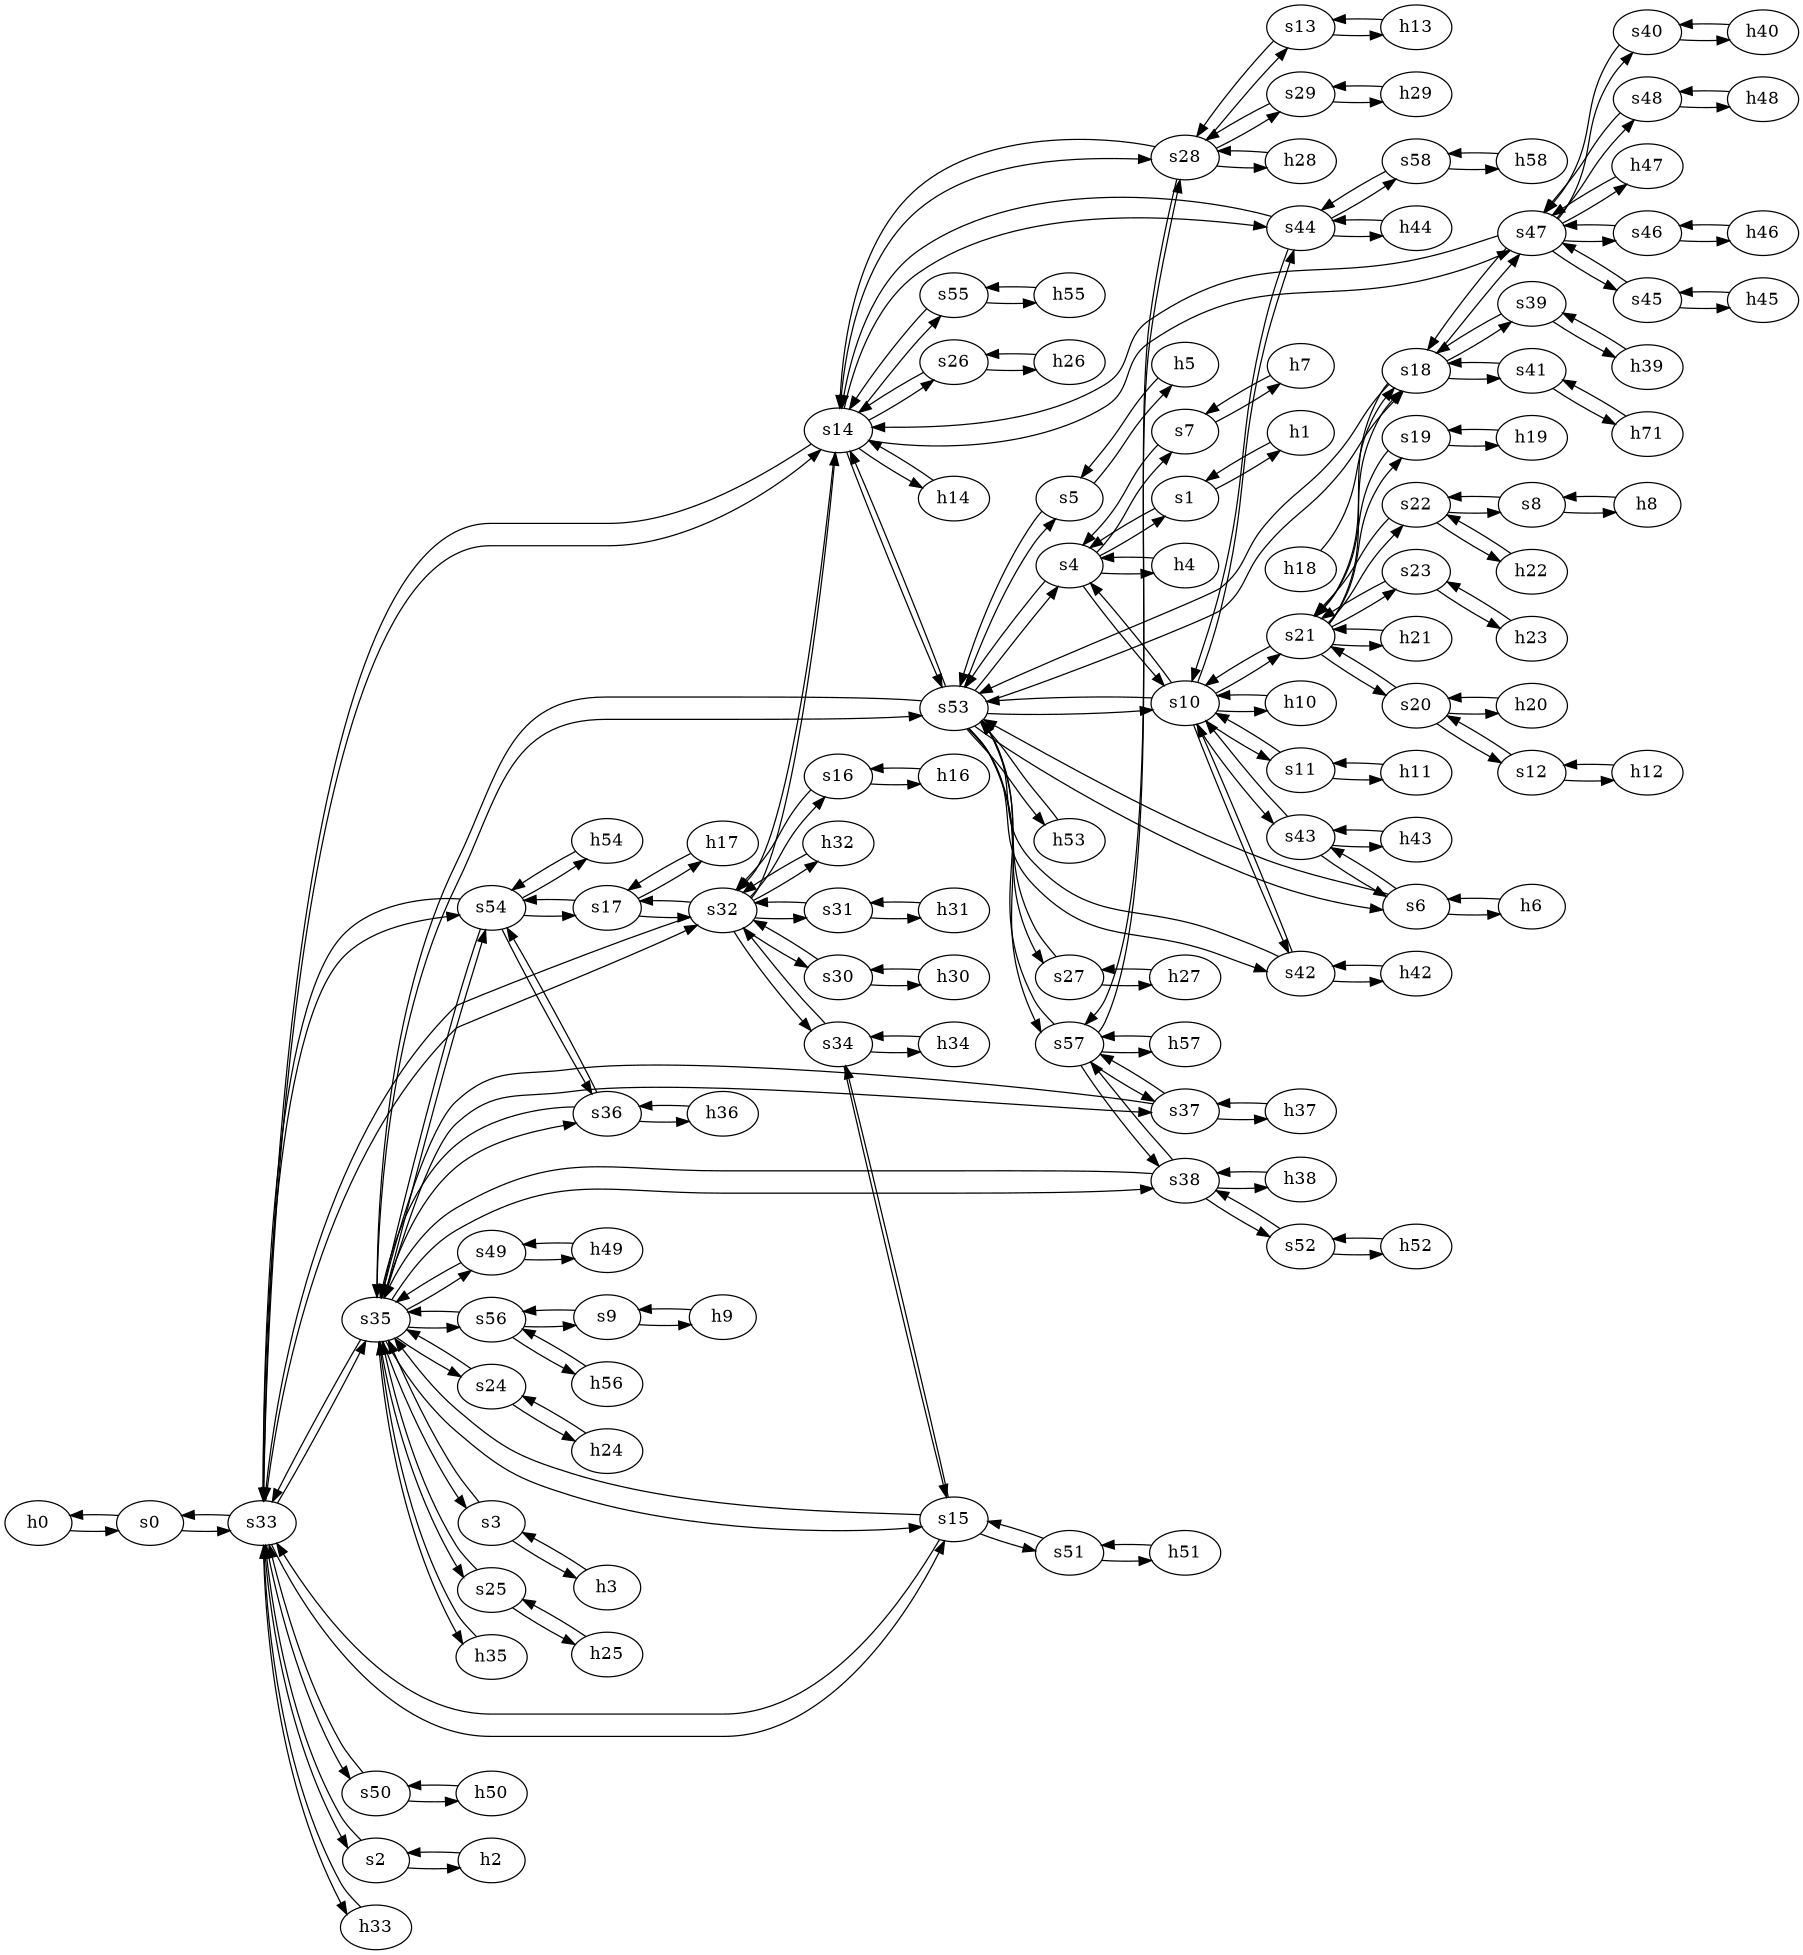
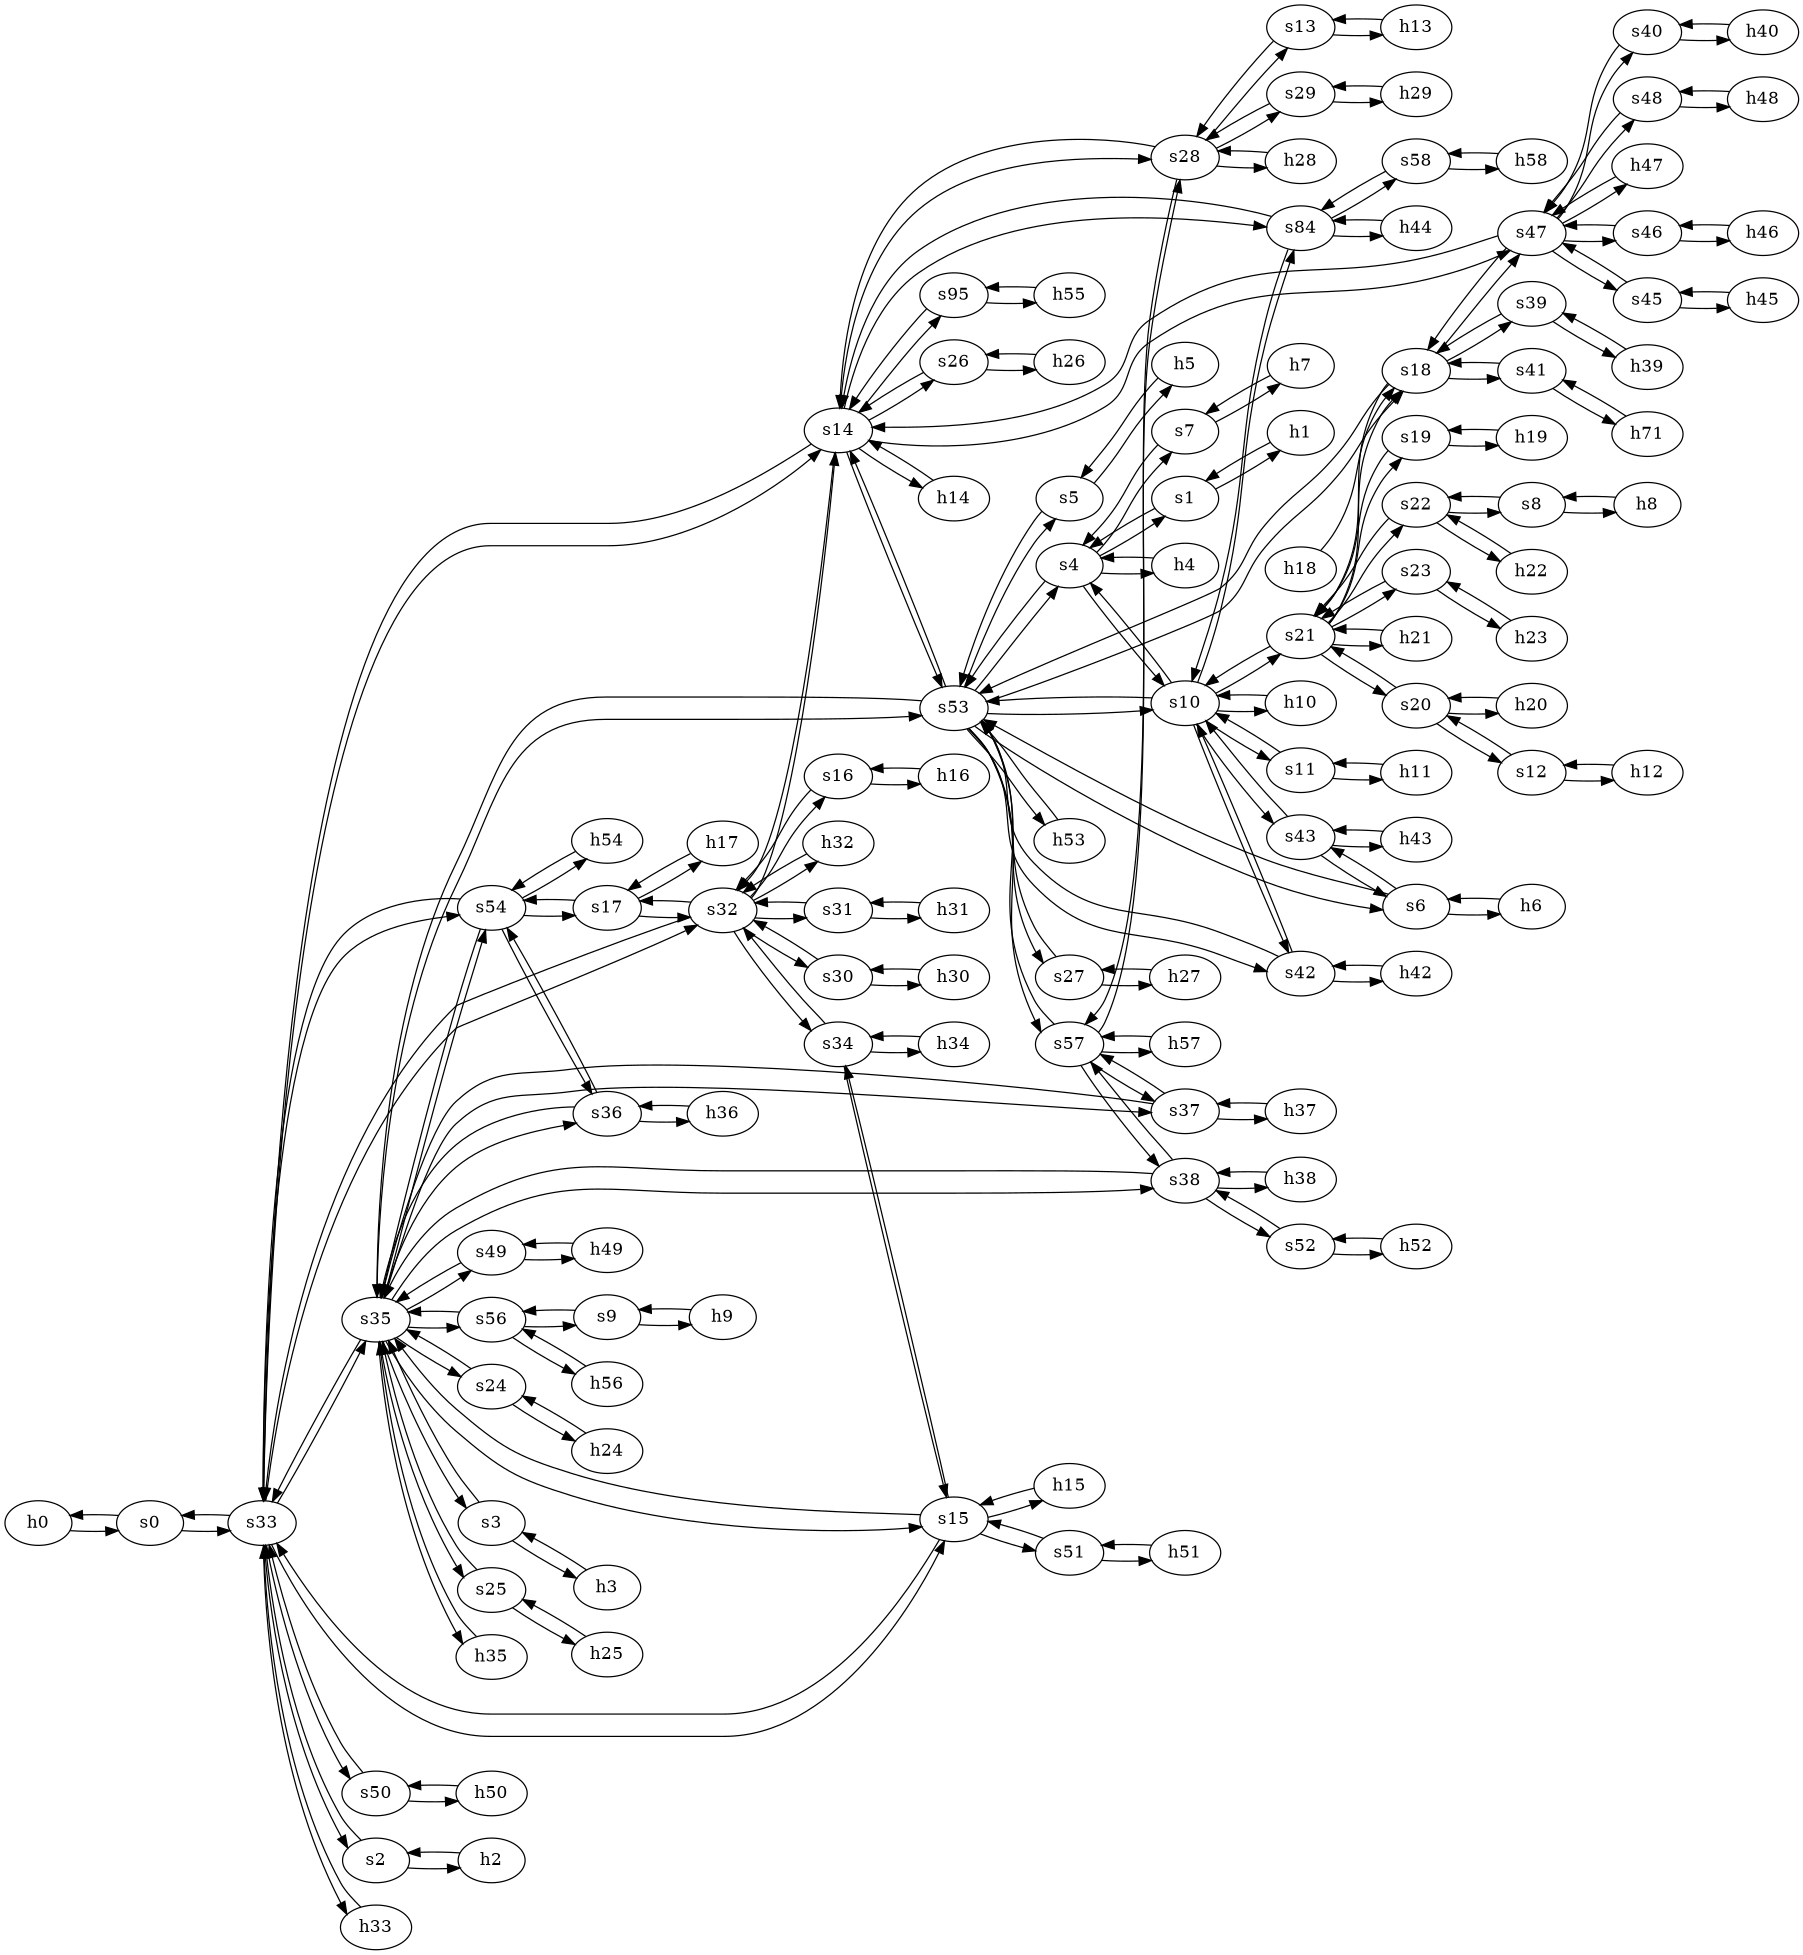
node "s44": label "s44" -> "s84"
node "s55": label "s55" -> "s95"
node "h15": added
